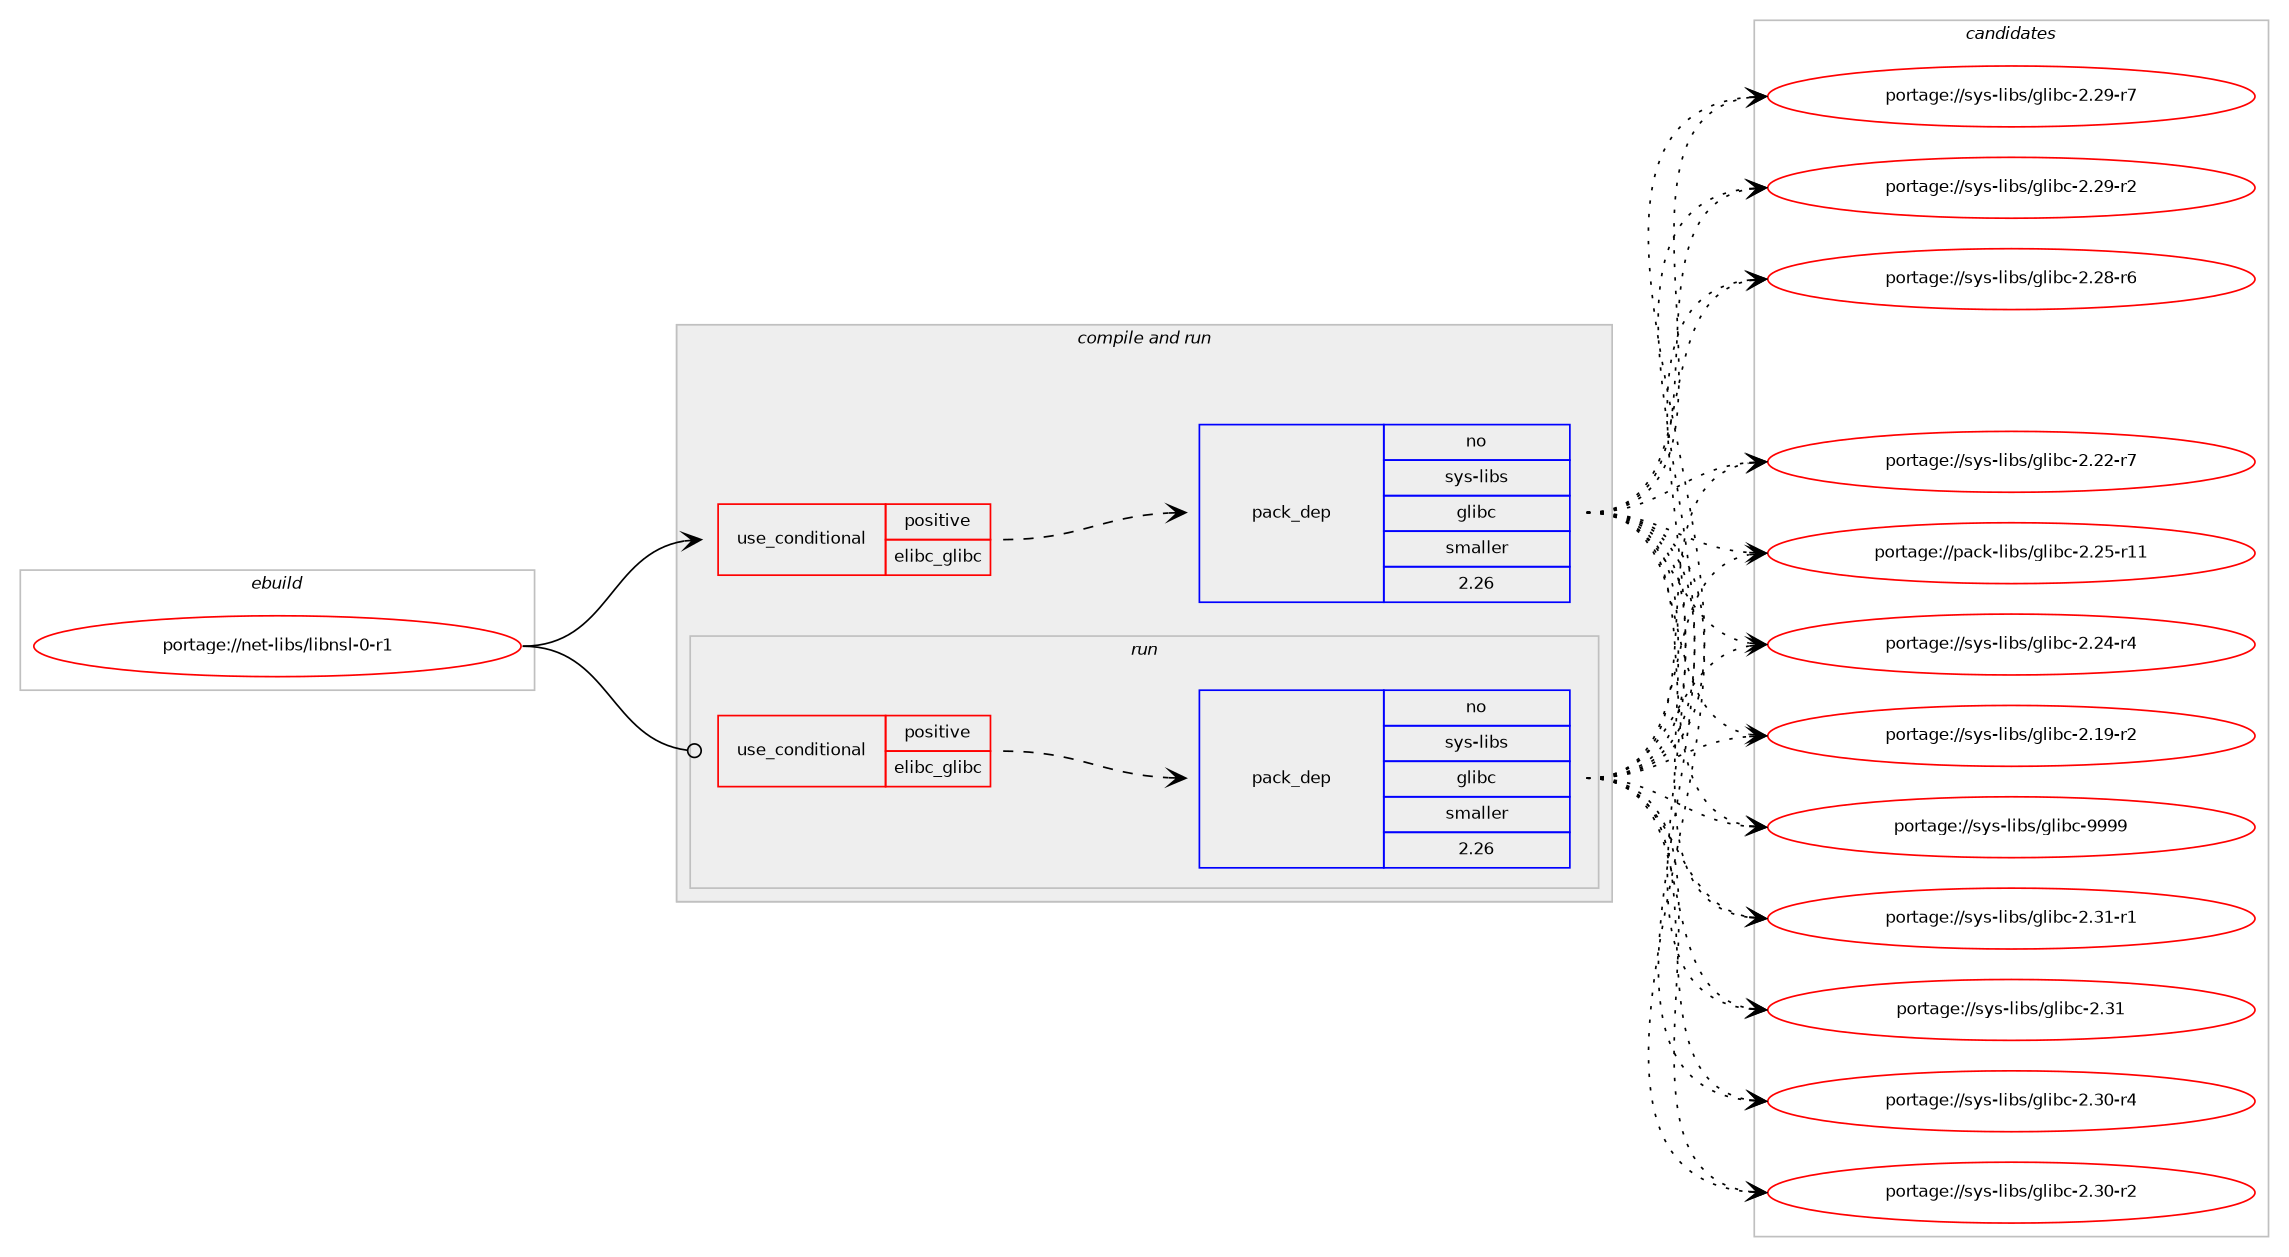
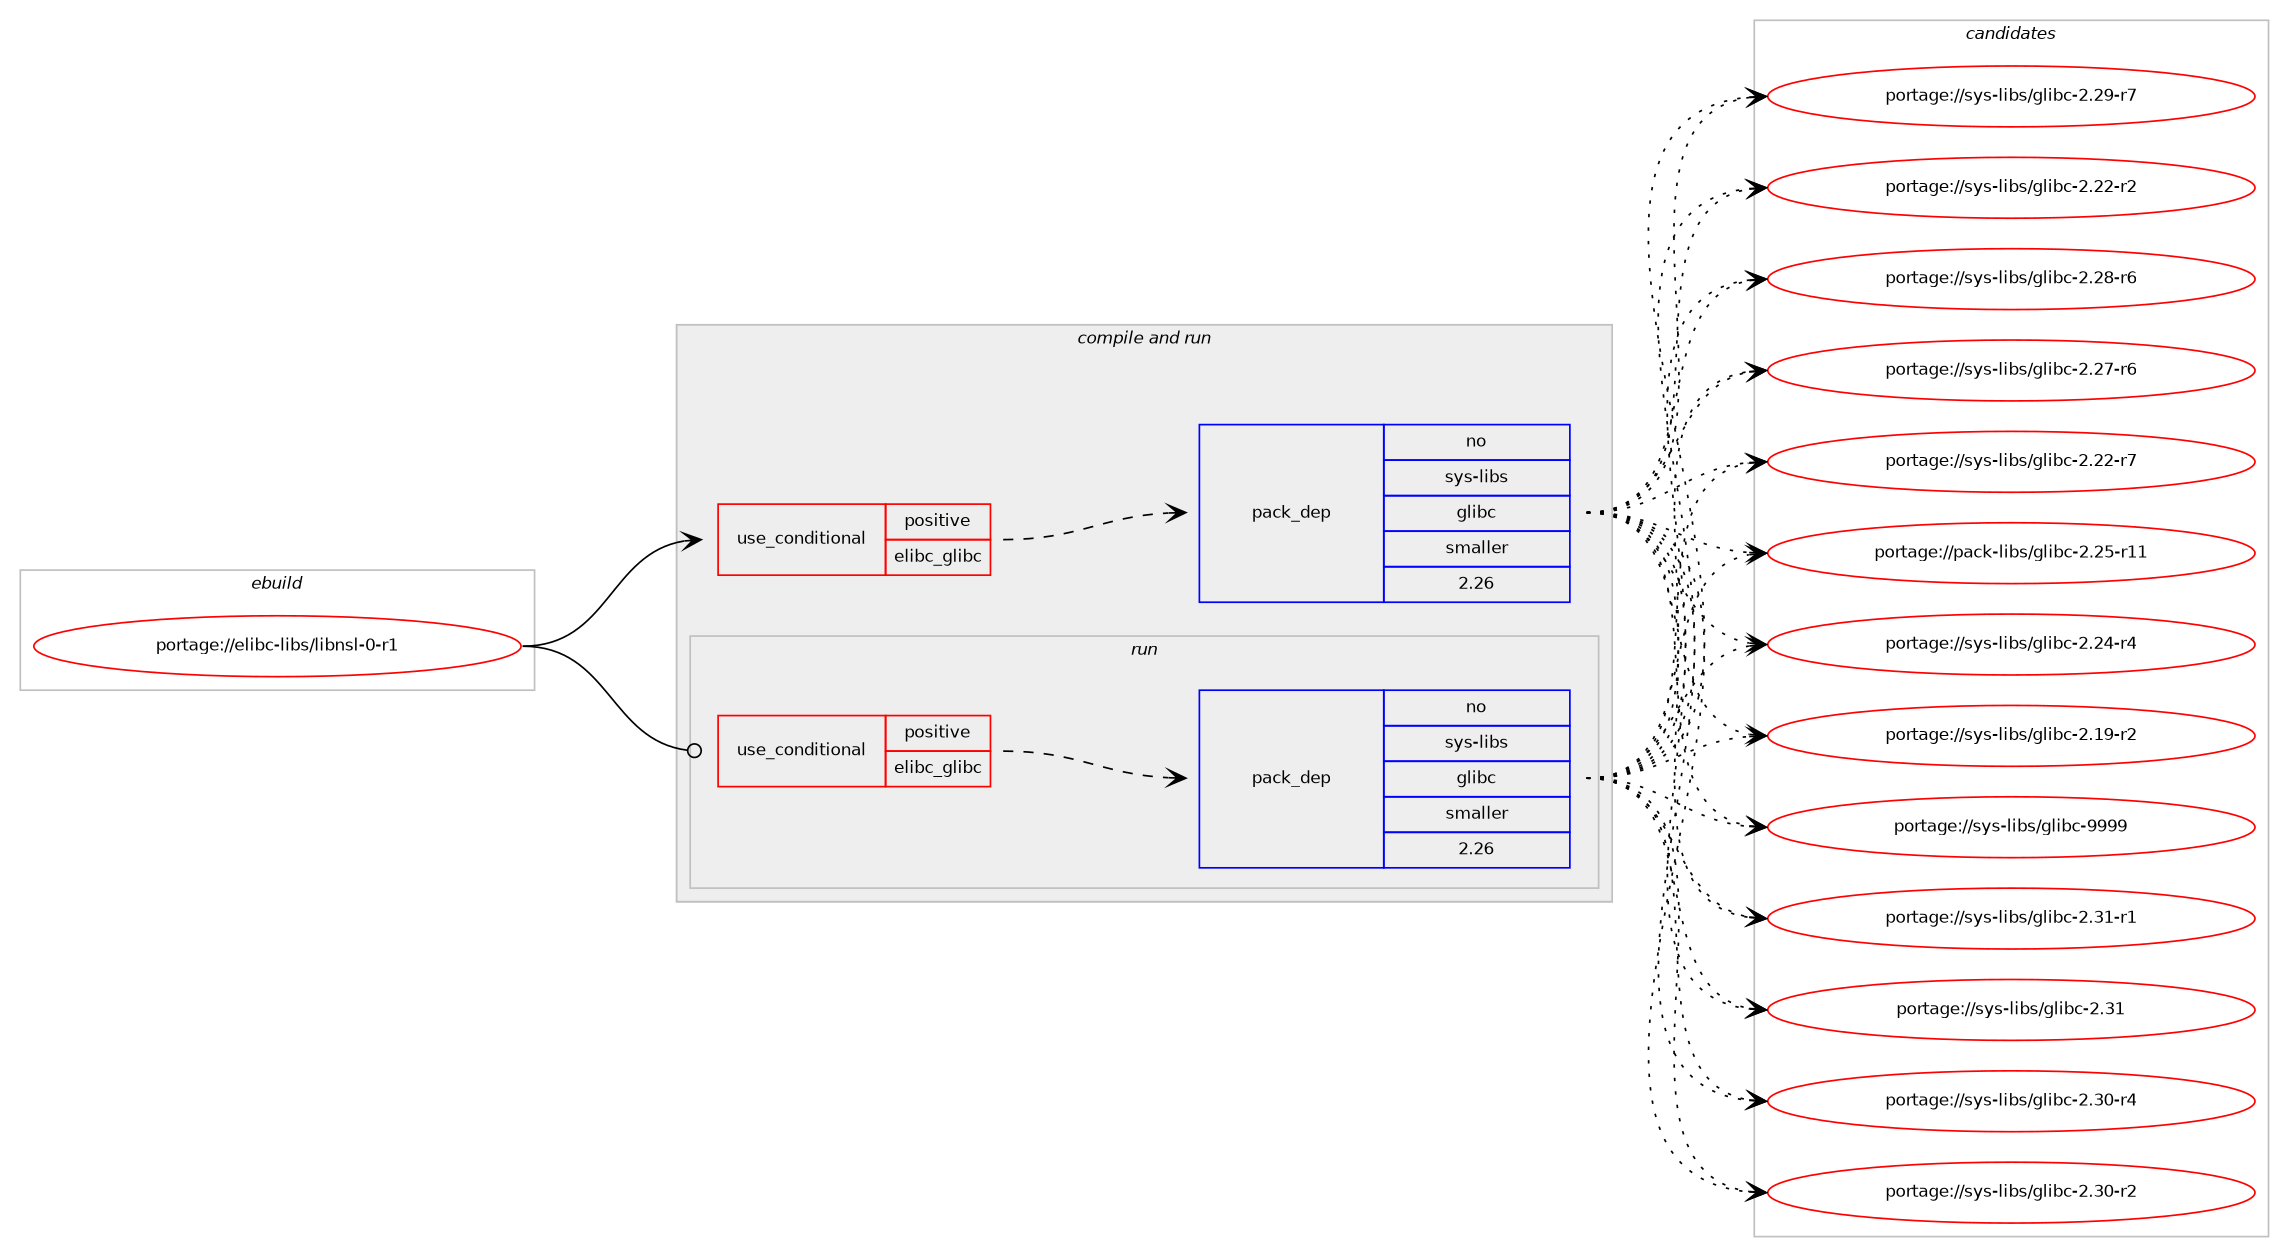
node "portage://sys-libs/glibc-2.29-r2": label "portage://sys-libs/glibc-2.29-r2" -> "portage://sys-libs/glibc-2.22-r2"
node "portage://sys-libs/glibc-2.27-r6": added
node "portage://net-libs/libnsl-0-r1": label "portage://net-libs/libnsl-0-r1" -> "portage://elibc-libs/libnsl-0-r1"
